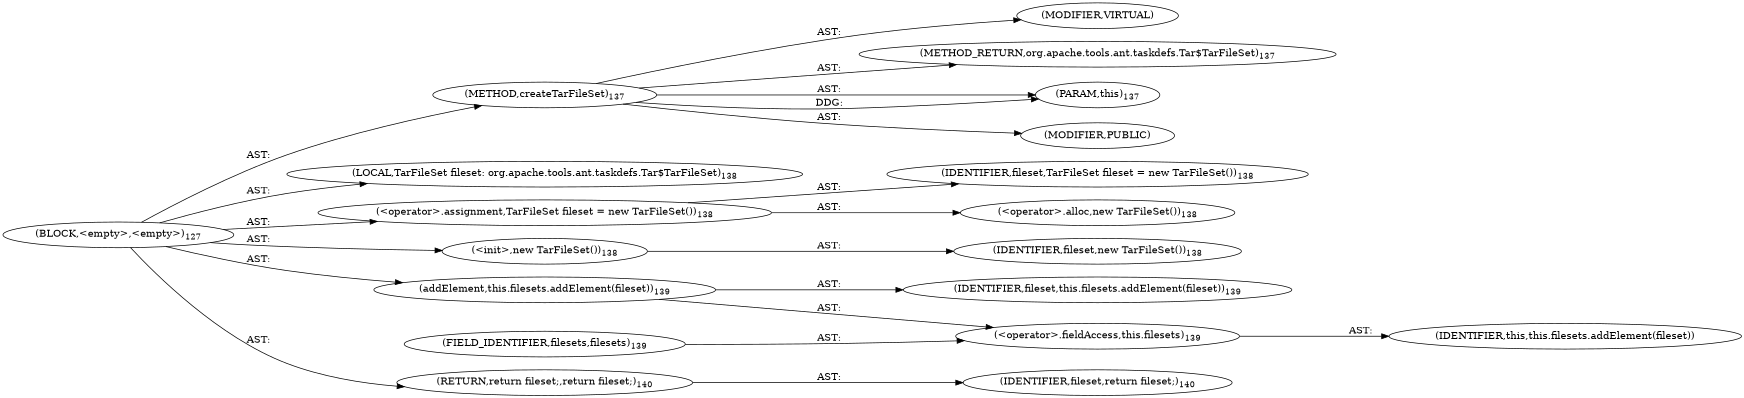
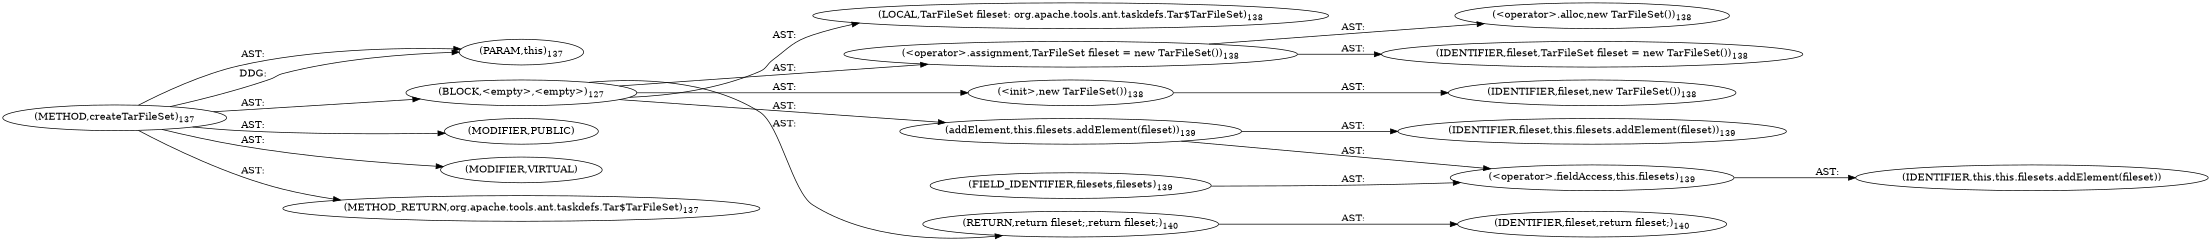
edge "(BLOCK,<empty>,<empty>)" -> "(METHOD,createTarFileSet)": reversed
